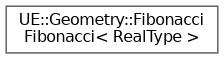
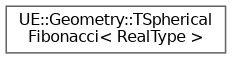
node "UE::Geometry::Fibonacci Fibonacci< RealType >": label "UE::Geometry::Fibonacci Fibonacci< RealType >" -> "UE::Geometry::TSpherical Fibonacci< RealType >"
